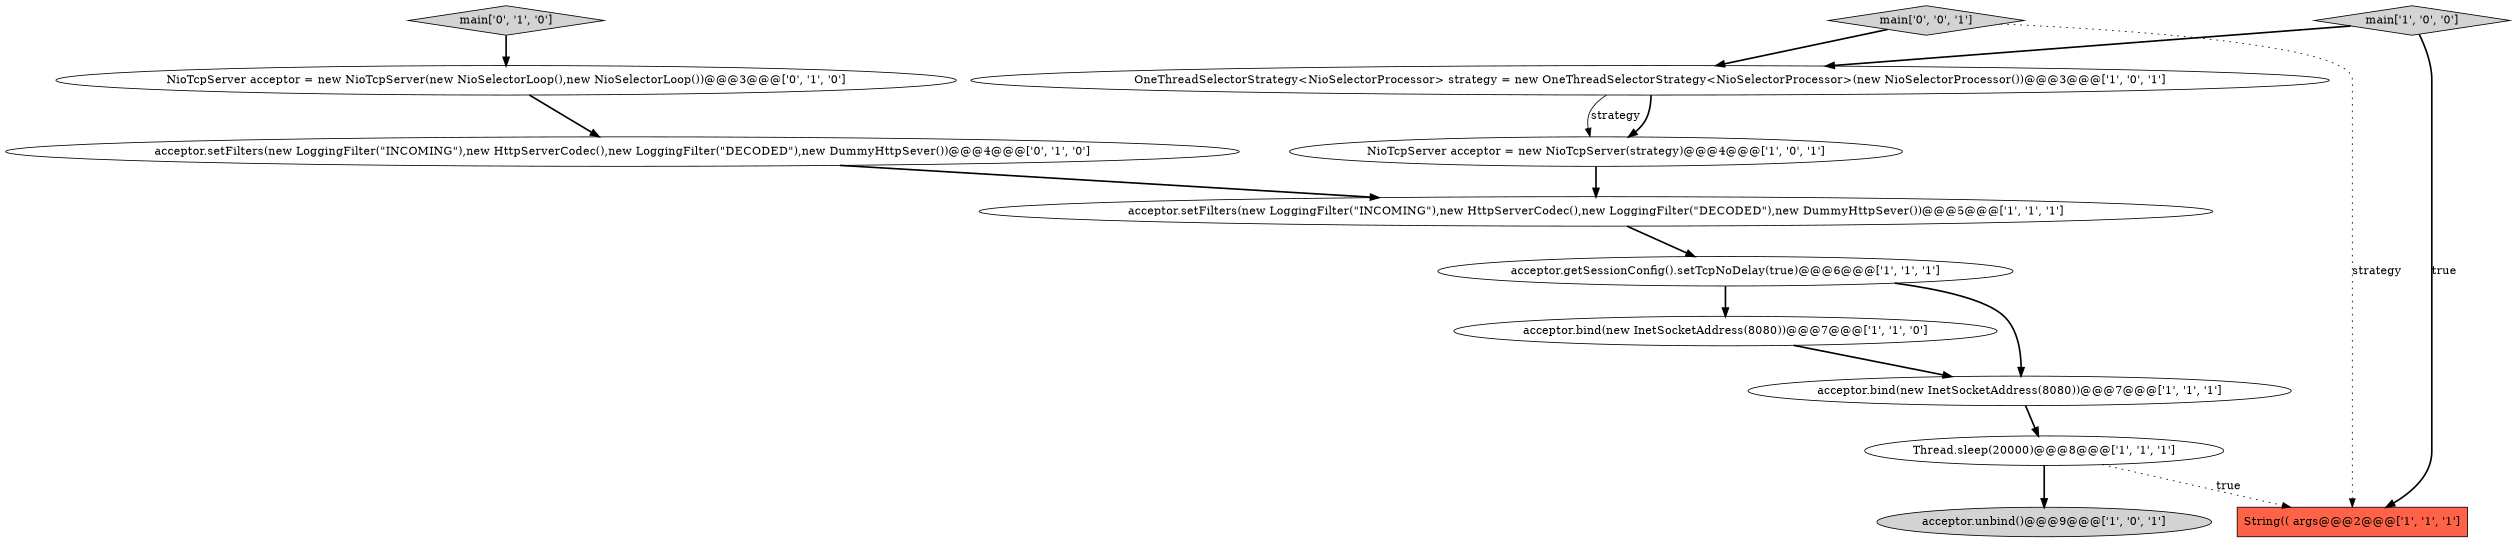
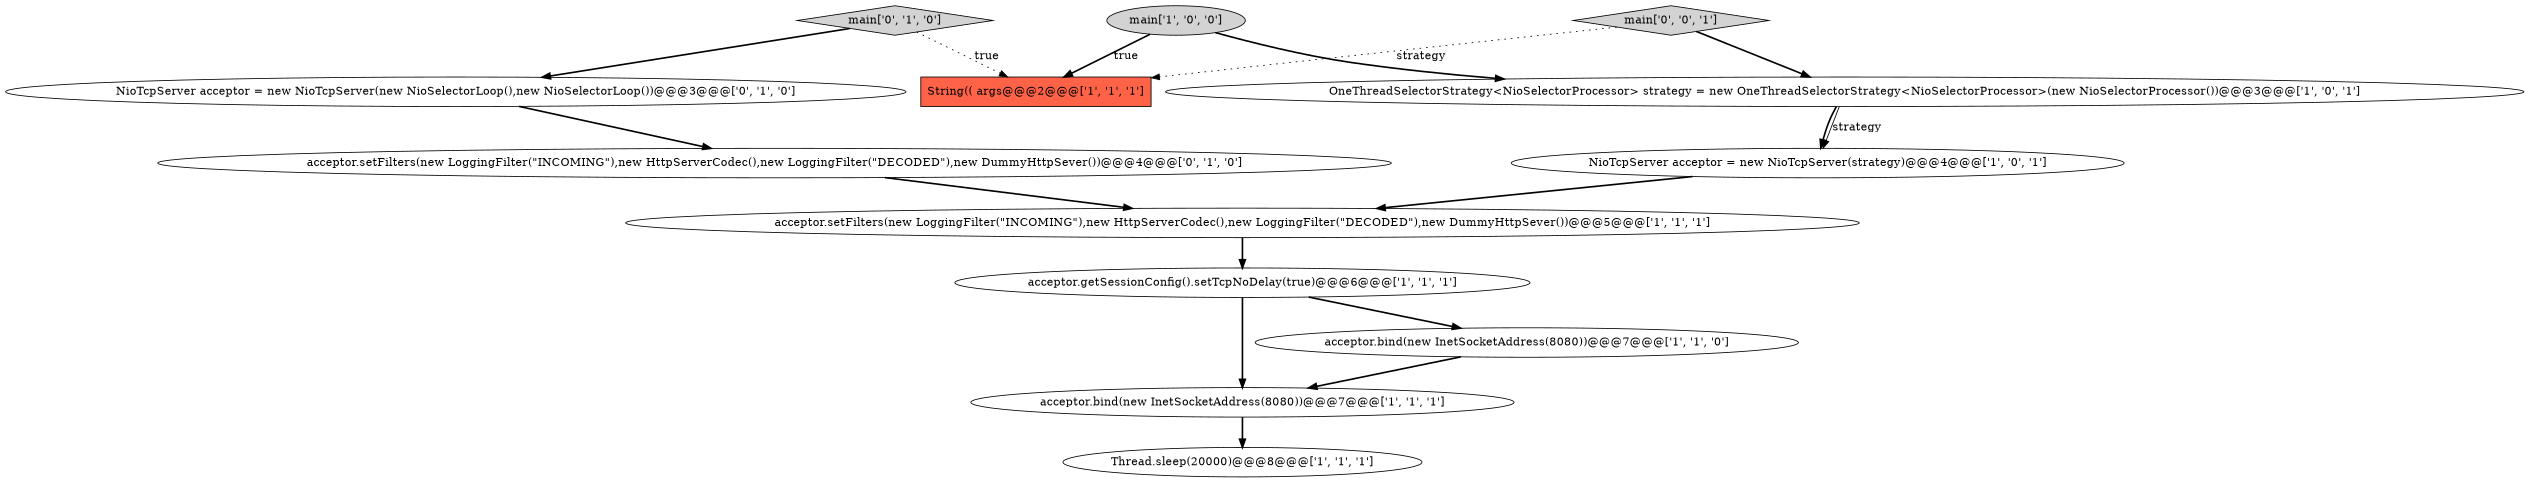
node "main['1', '0', '0']": shape diamond -> ellipse
edge "Thread.sleep(20000)@@@8@@@['1', '1', '1']" -> "String(( args@@@2@@@['1', '1', '1']": now "main['0', '1', '0']" -> "String(( args@@@2@@@['1', '1', '1']"
node "acceptor.unbind()@@@9@@@['1', '0', '1']": removed
